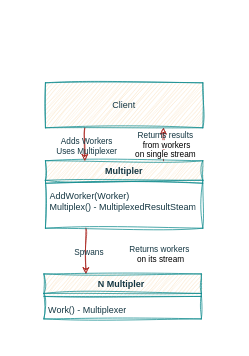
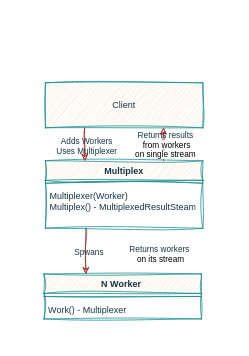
node "Multipler": label "Multipler" -> "Multiplex"
node "AddWorker(Worker) Multiplex() - MultiplexedResultSteam": label "AddWorker(Worker) Multiplex() - MultiplexedResultSteam" -> "Multiplexer(Worker) Multiplex() - MultiplexedResultSteam"
node "N Multipler": label "N Multipler" -> "N Worker"
